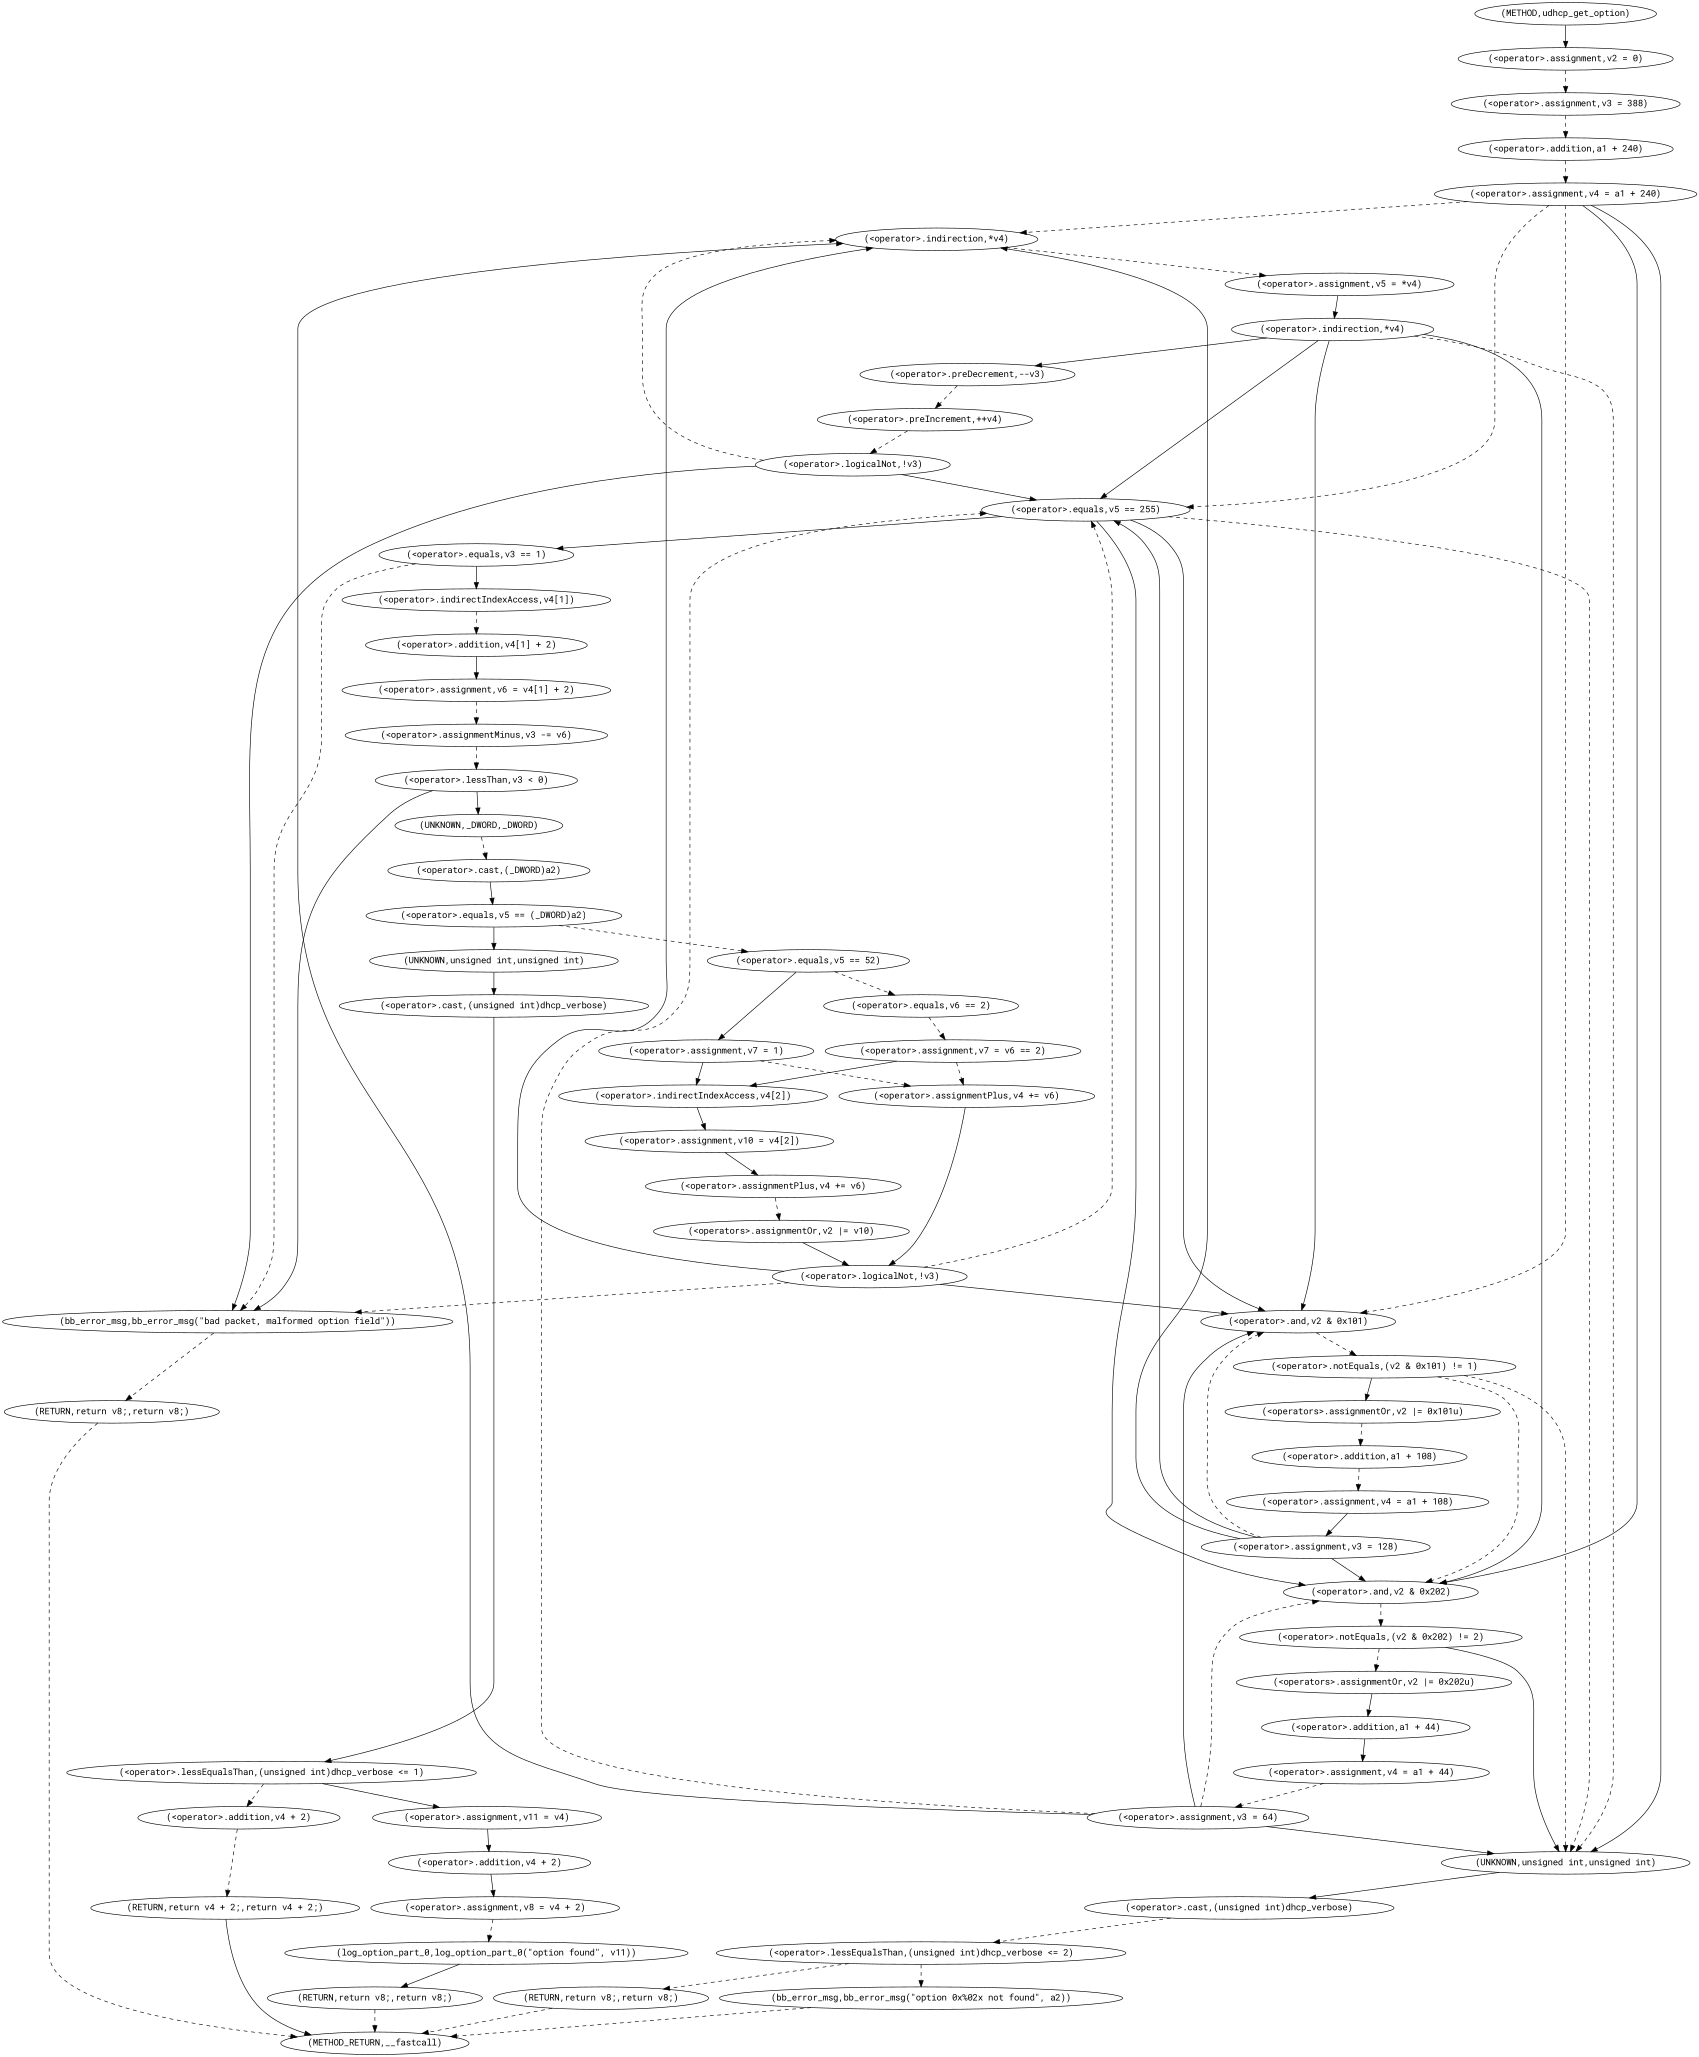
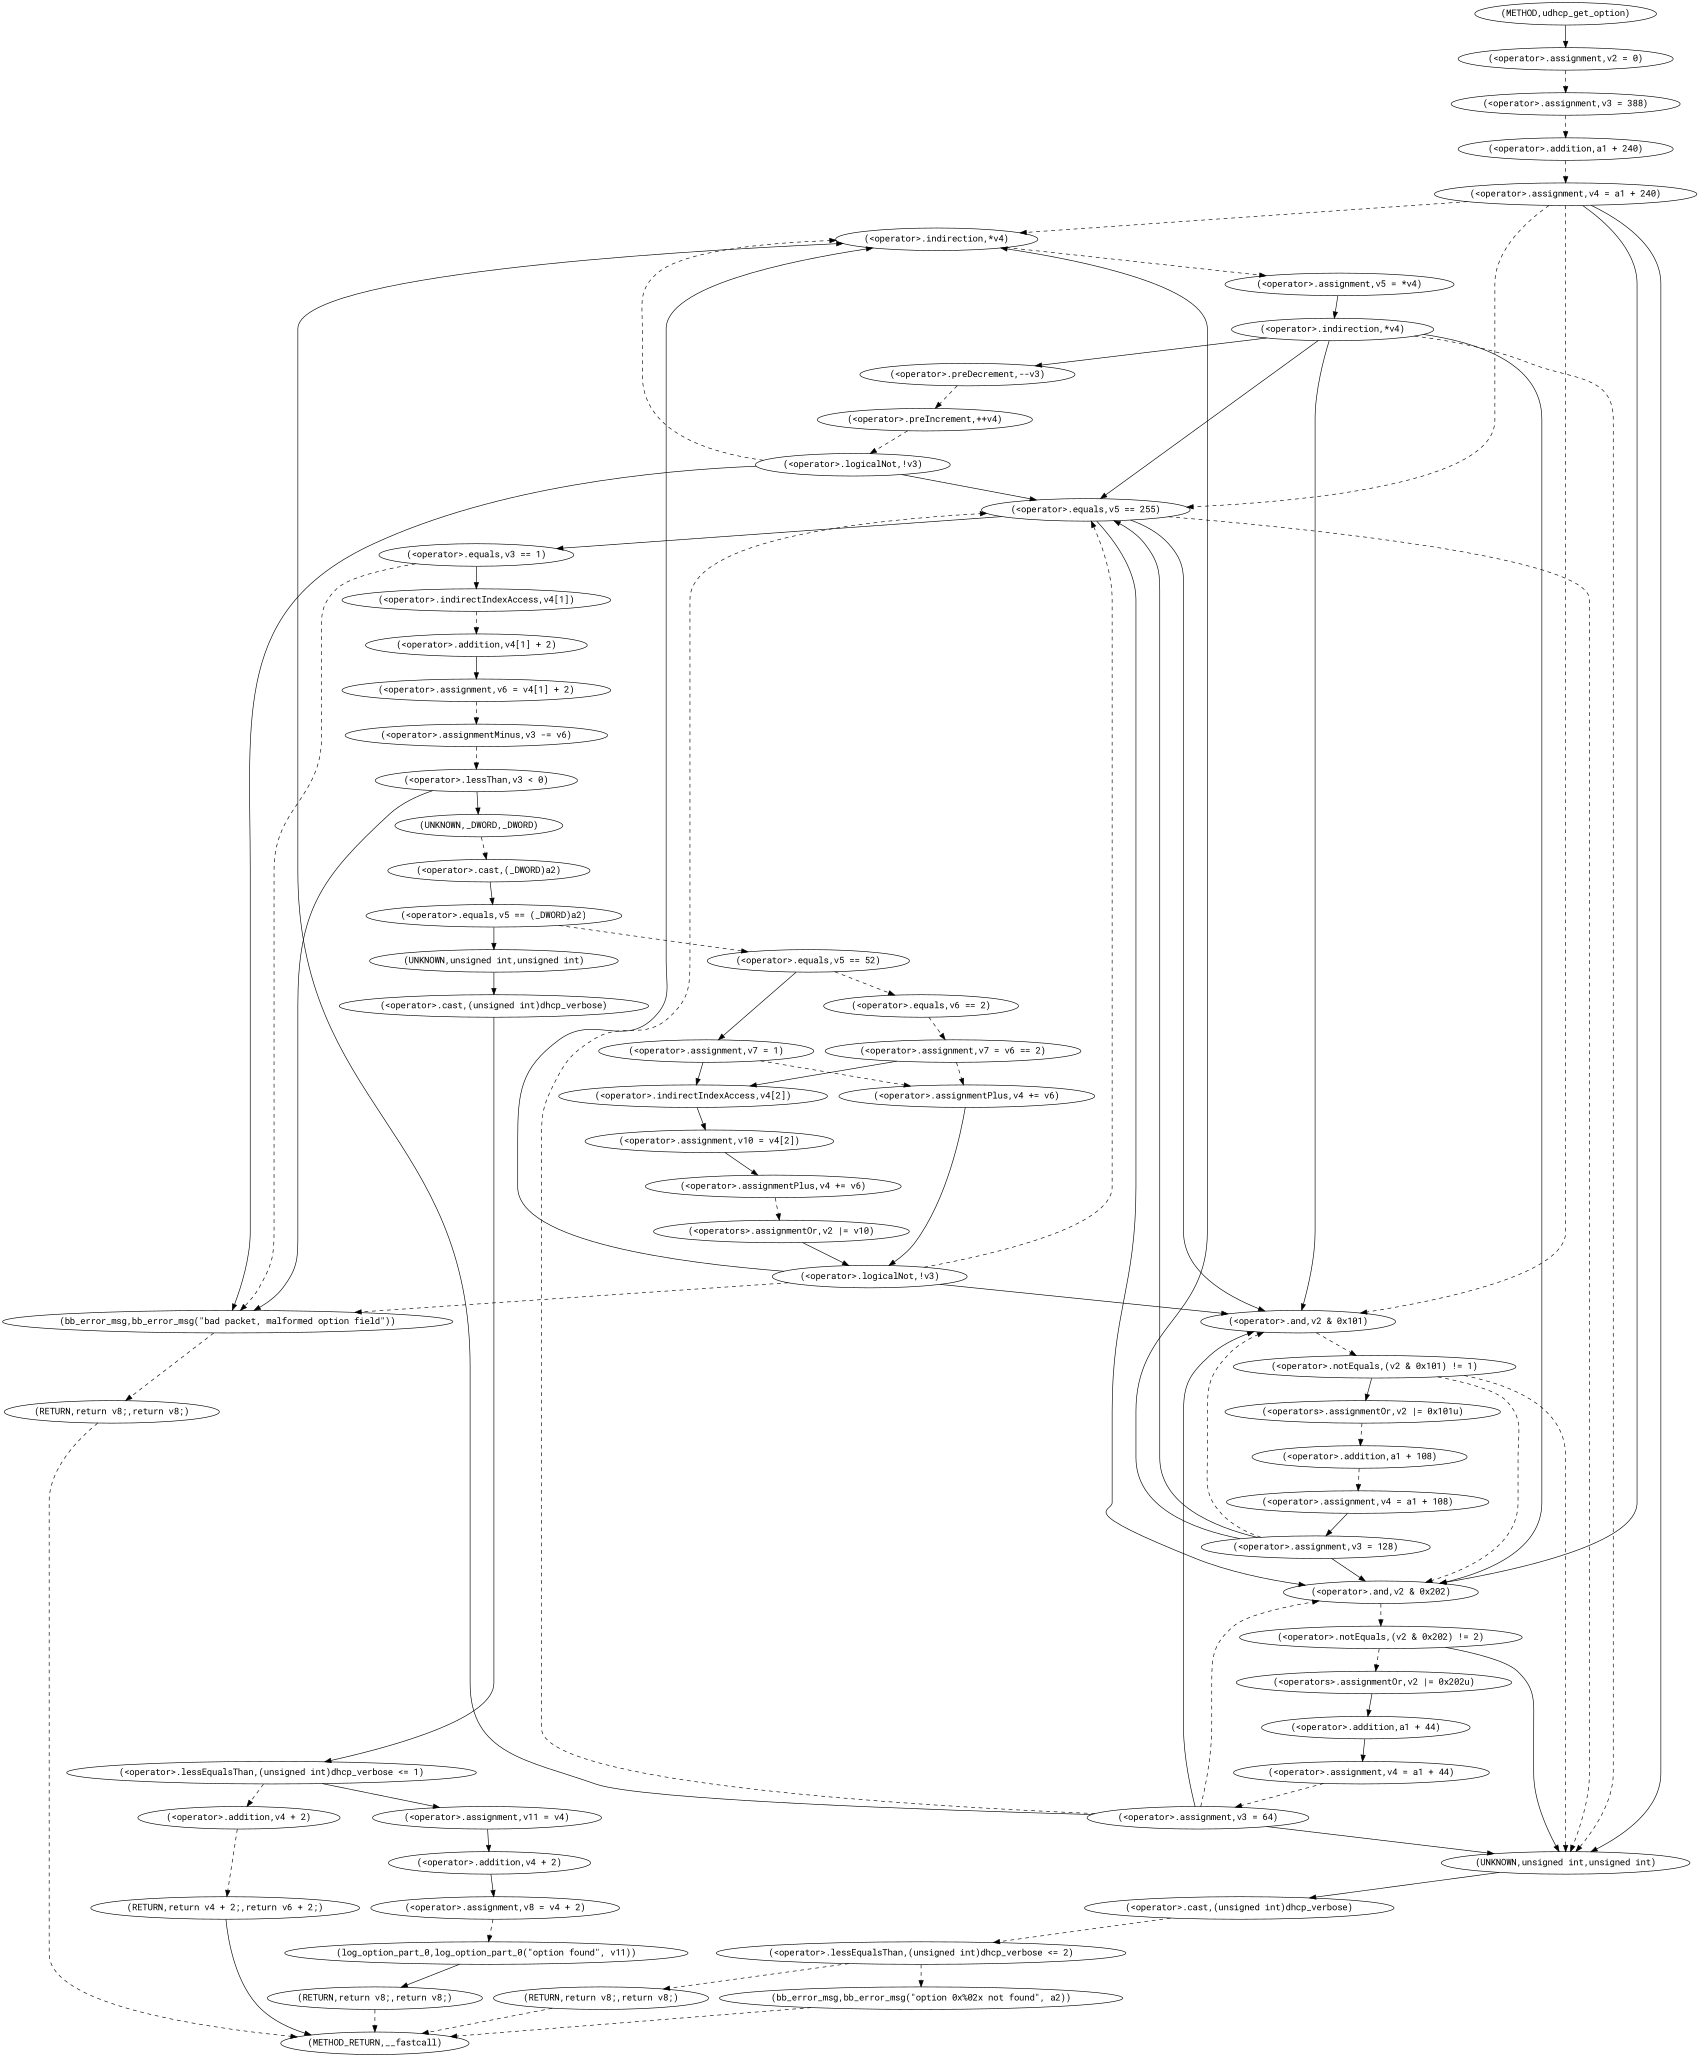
node "(RETURN,return v4 + 2;,return v4 + 2;)": label "(RETURN,return v4 + 2;,return v4 + 2;)" -> "(RETURN,return v4 + 2;,return v6 + 2;)"
